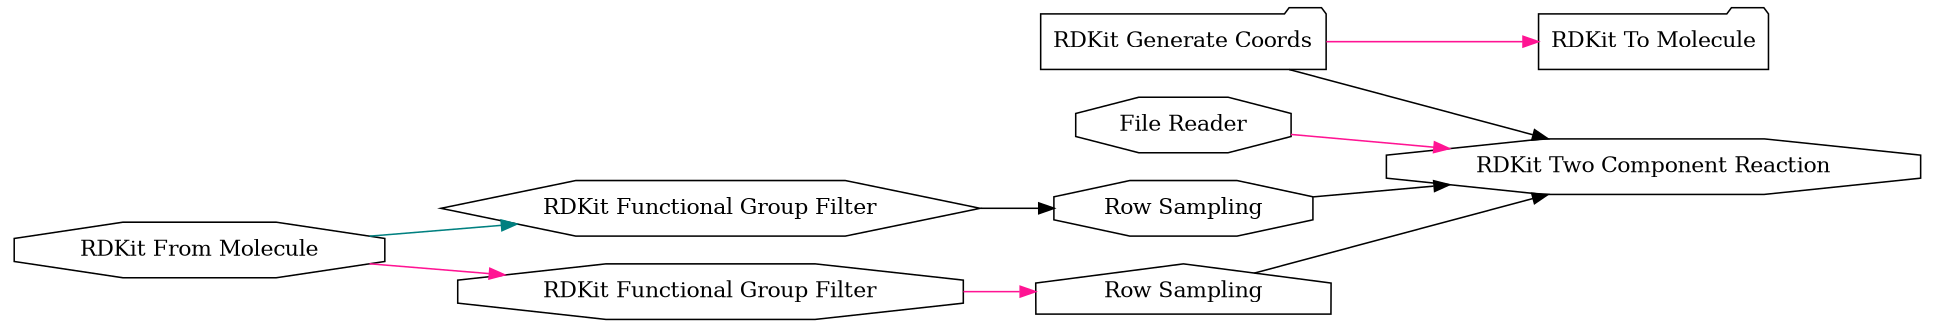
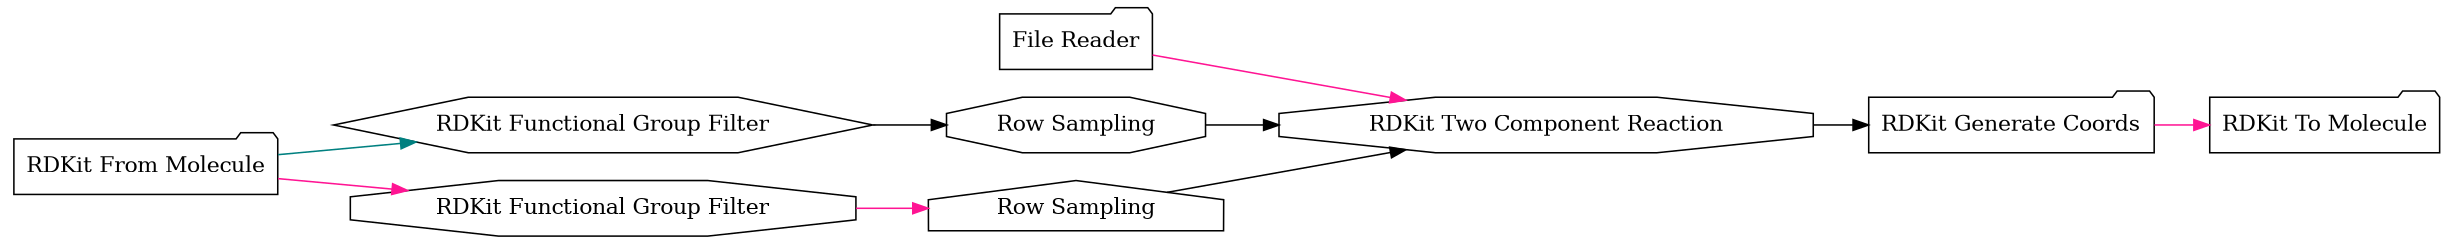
edge "RDKit Generate Coords" -> "RDKit Two Component Reaction": reversed
node "File Reader": shape octagon -> folder
node "RDKit From Molecule": shape octagon -> folder
